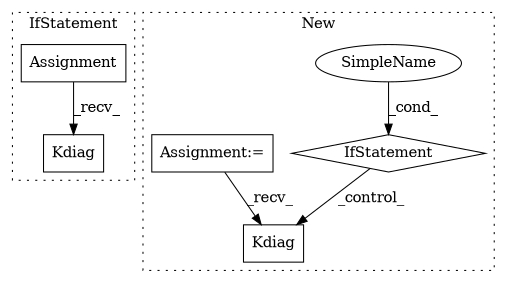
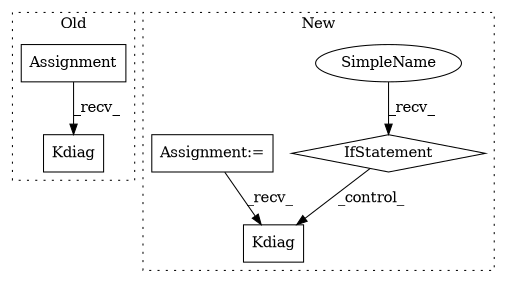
cluster "IfStatement": label "IfStatement" -> "Old"
edge "SimpleName" -> "IfStatement": label "_cond_" -> "_recv_"
